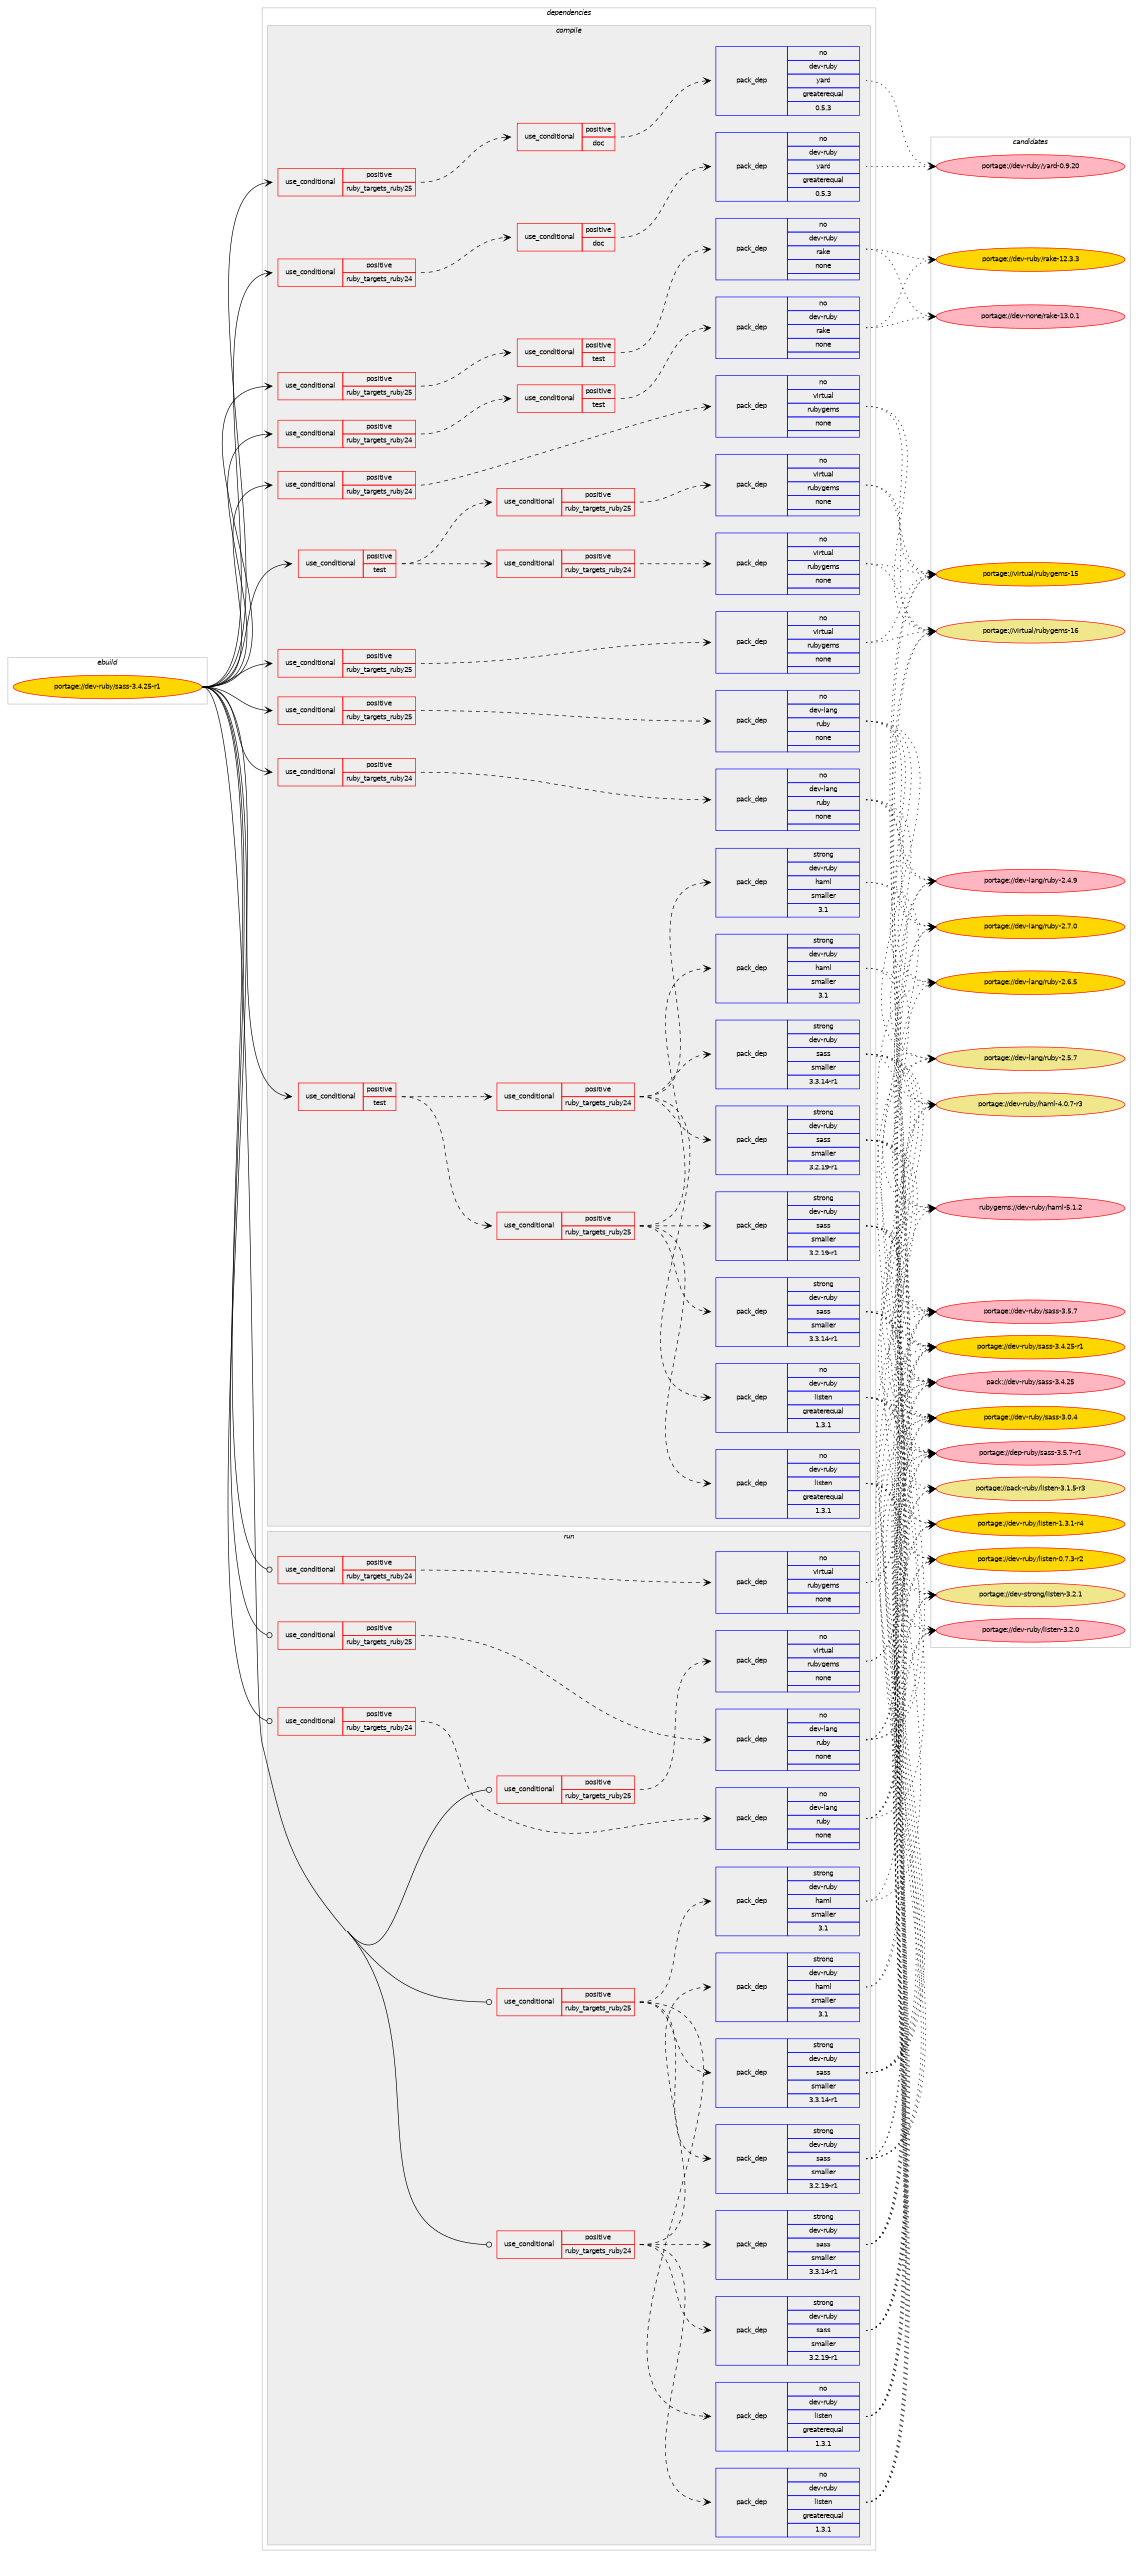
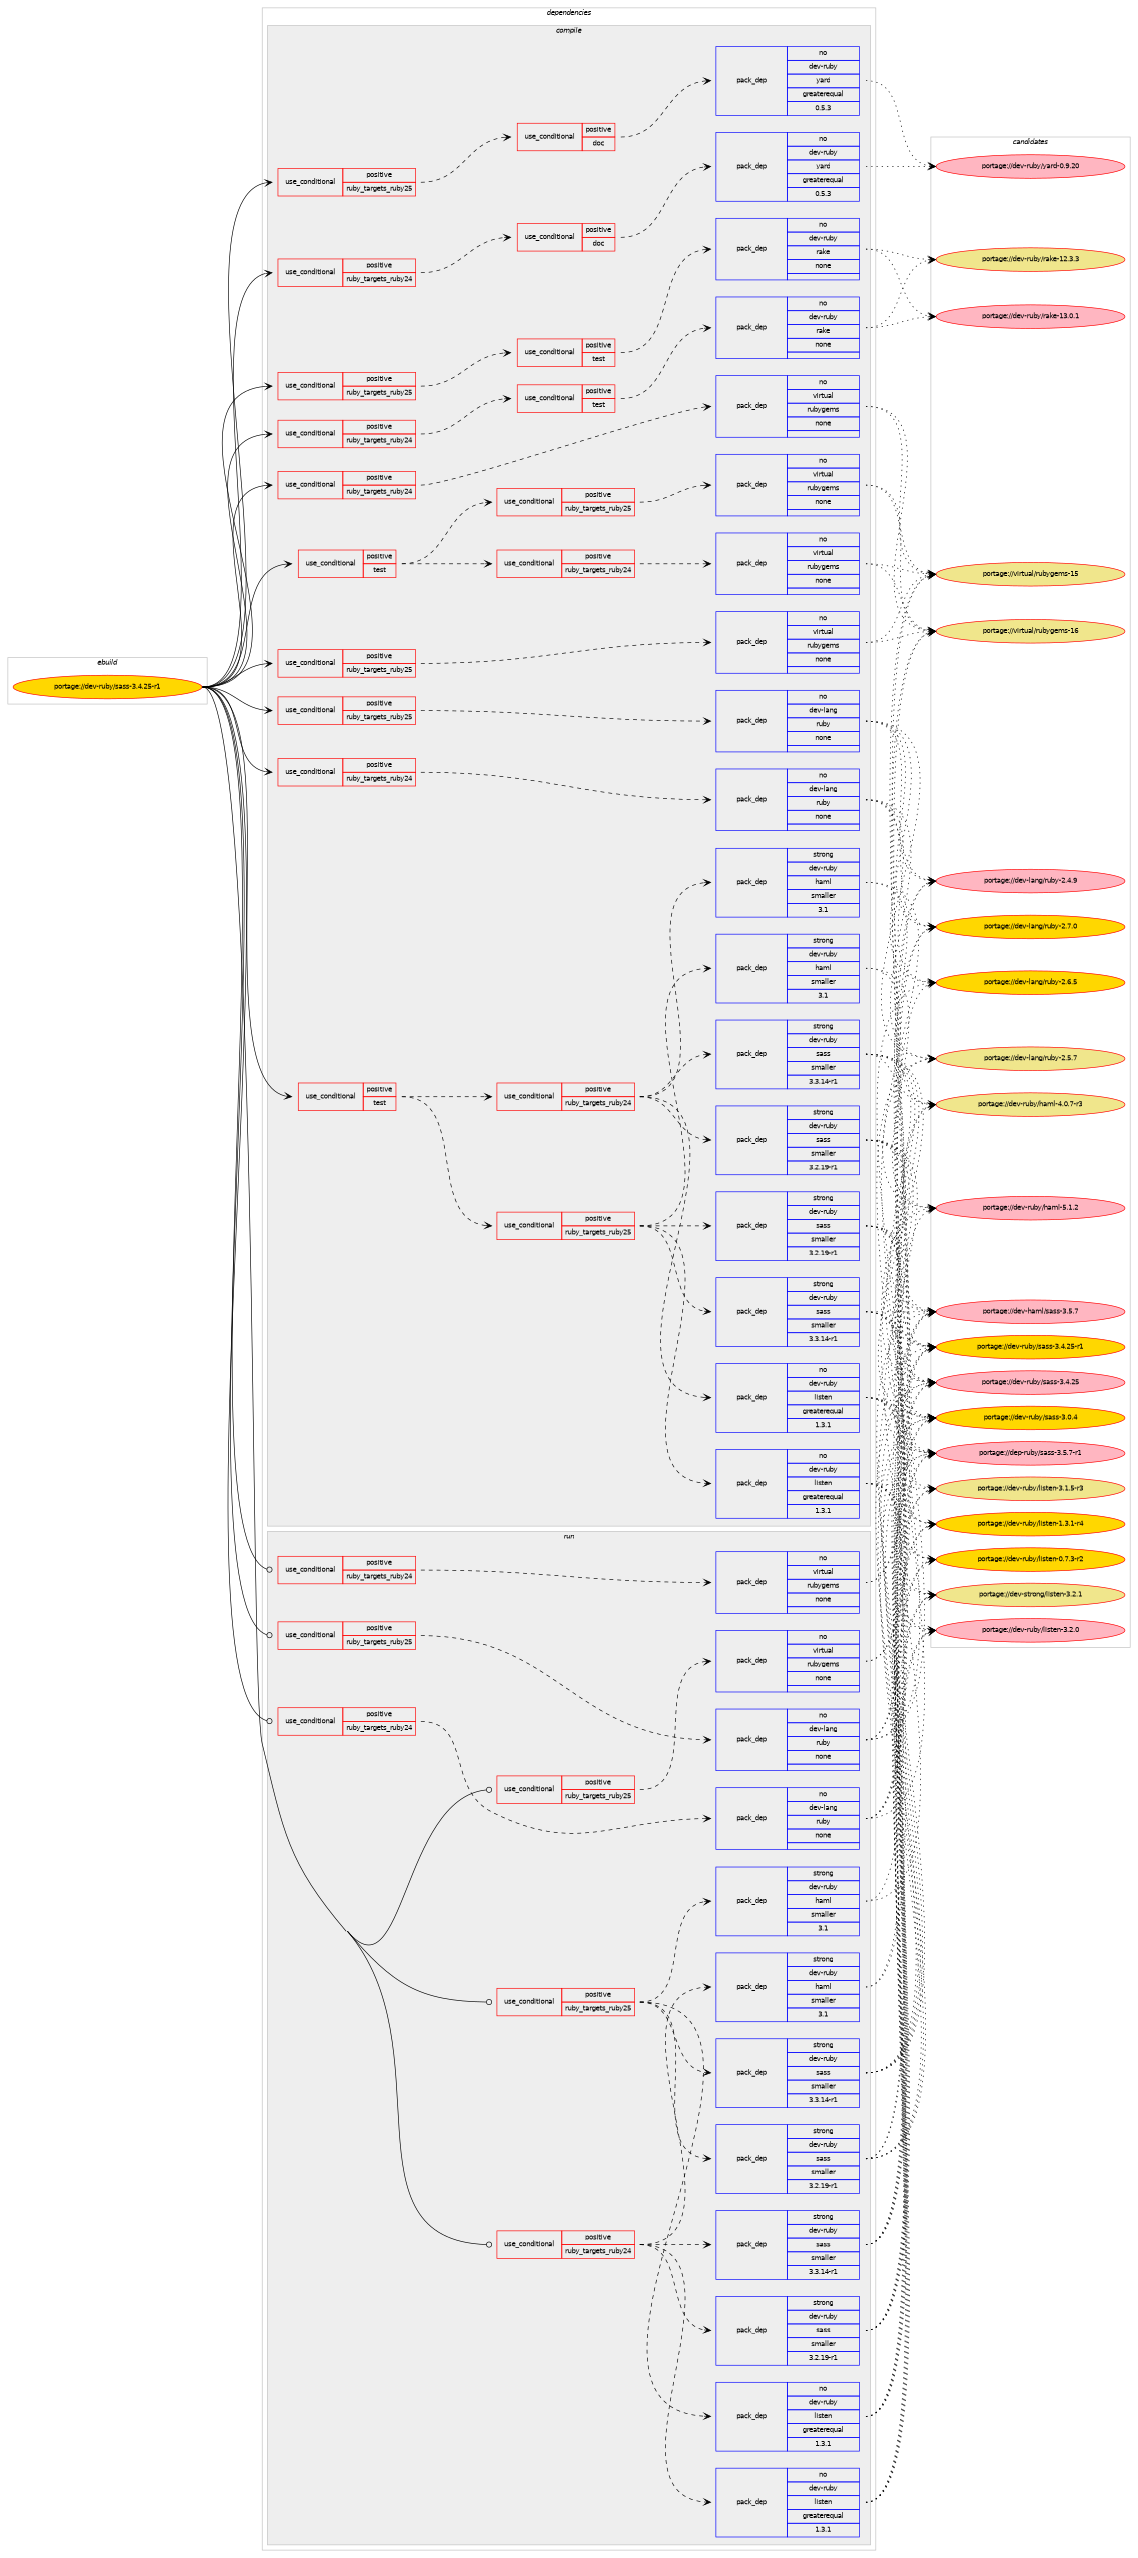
node "portage://dev-ruby/rake-12.3.3": fillcolor gold -> khaki
node "portage://dev-none/rake-13.0.1": label "portage://dev-none/rake-13.0.1" -> "portage://dev-ruby/rake-13.0.1"
node "portage://virtual/rubygems-15": fillcolor gold -> khaki
node "rubygems://dev-ruby/haml-5.1.2": label "rubygems://dev-ruby/haml-5.1.2" -> "portage://dev-ruby/haml-5.1.2"
node "portage://dev-ruby/sass-3.5.7": label "portage://dev-ruby/sass-3.5.7" -> "portage://dev-haml/sass-3.5.7"
node "pack://dev-ruby/sass-3.4.25": label "pack://dev-ruby/sass-3.4.25" -> "portage://dev-ruby/sass-3.4.25"
node "portage://pack-ruby/listen-3.1.5-r3": label "portage://pack-ruby/listen-3.1.5-r3" -> "portage://dev-ruby/listen-3.1.5-r3"
